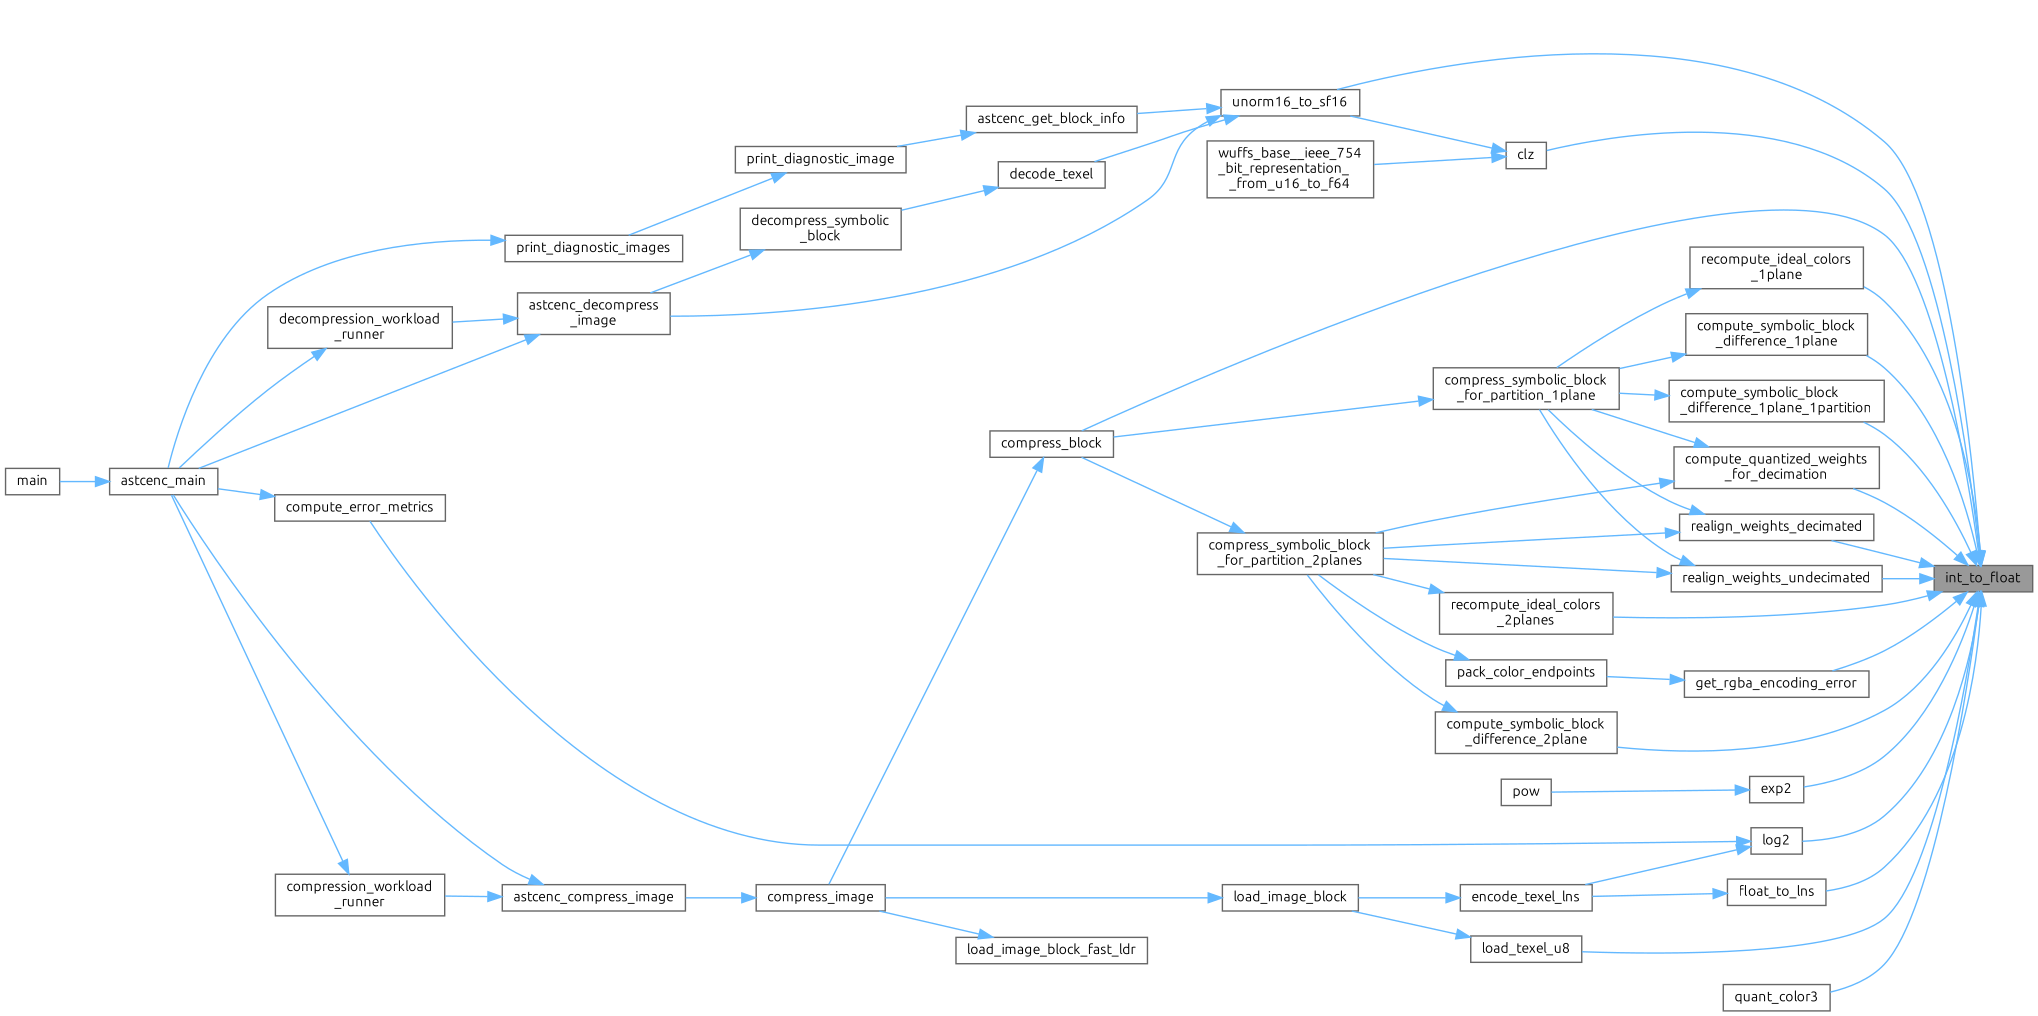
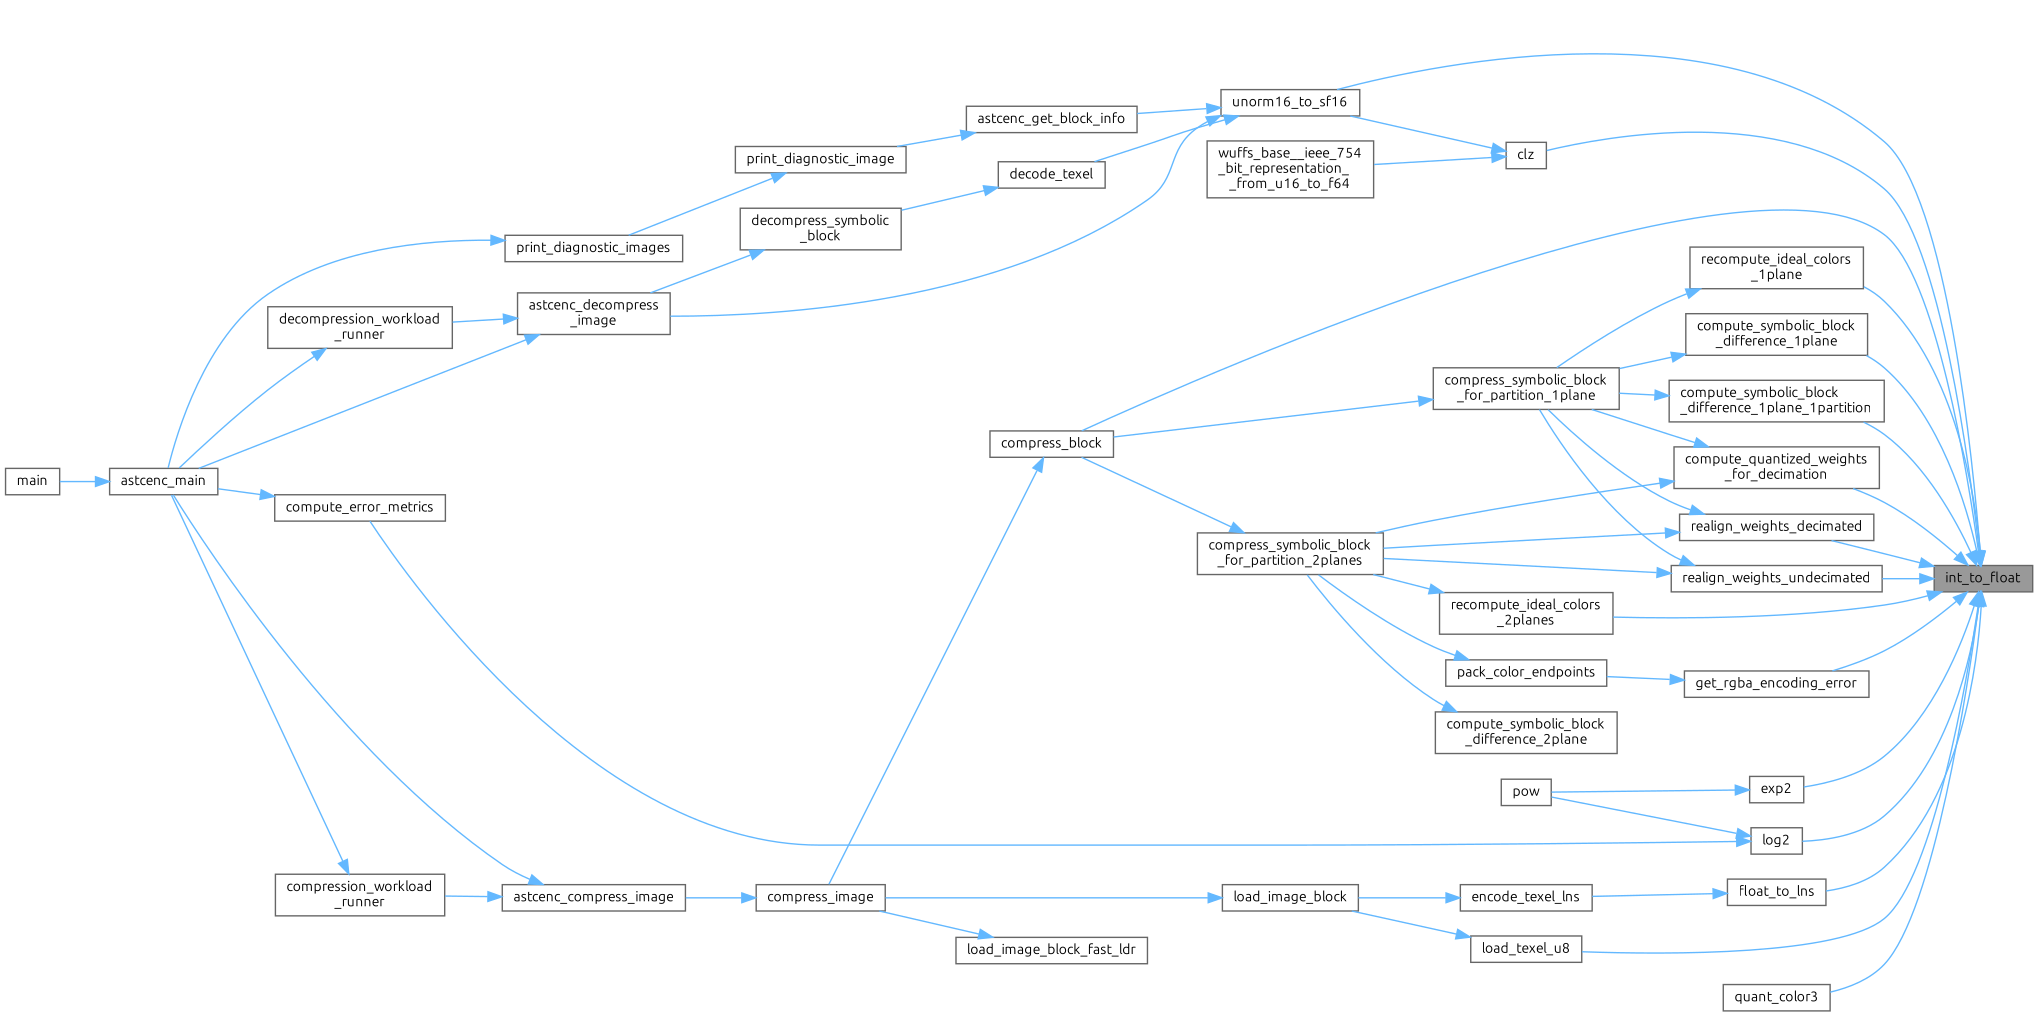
edge "compute_symbolic_block _difference_2plane" -> "int_to_float": removed
edge "encode_texel_lns" -> "log2": now "pow" -> "log2"
